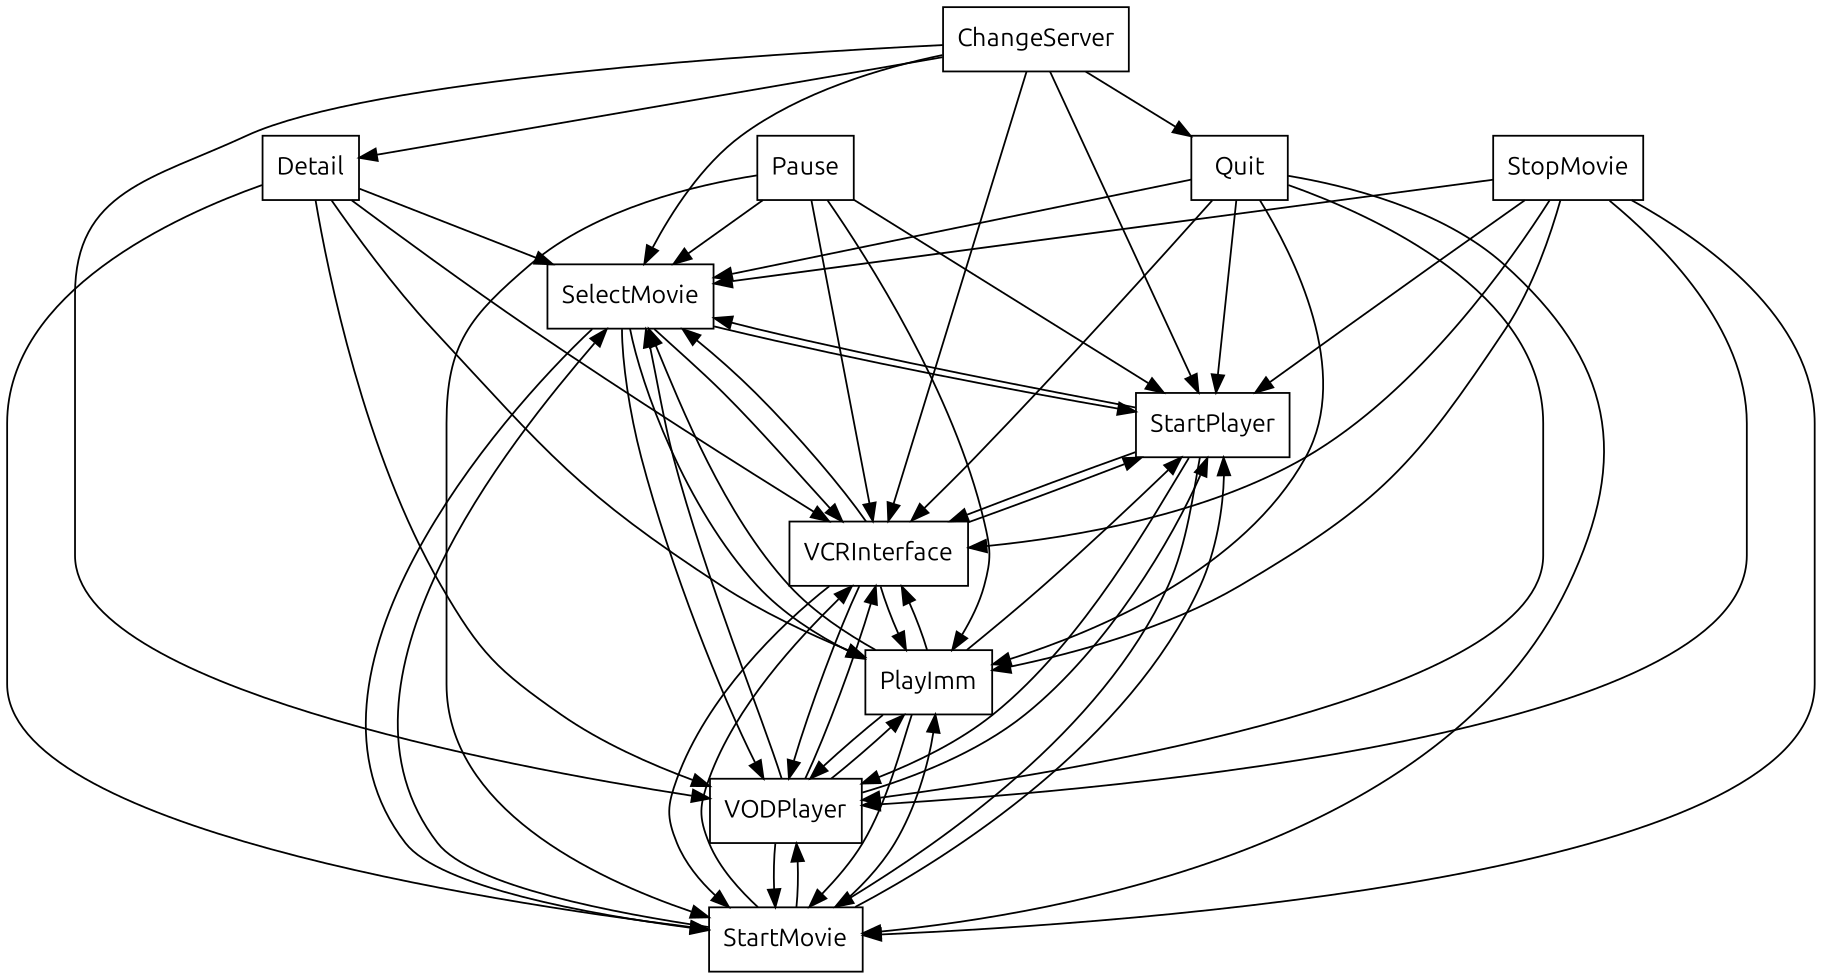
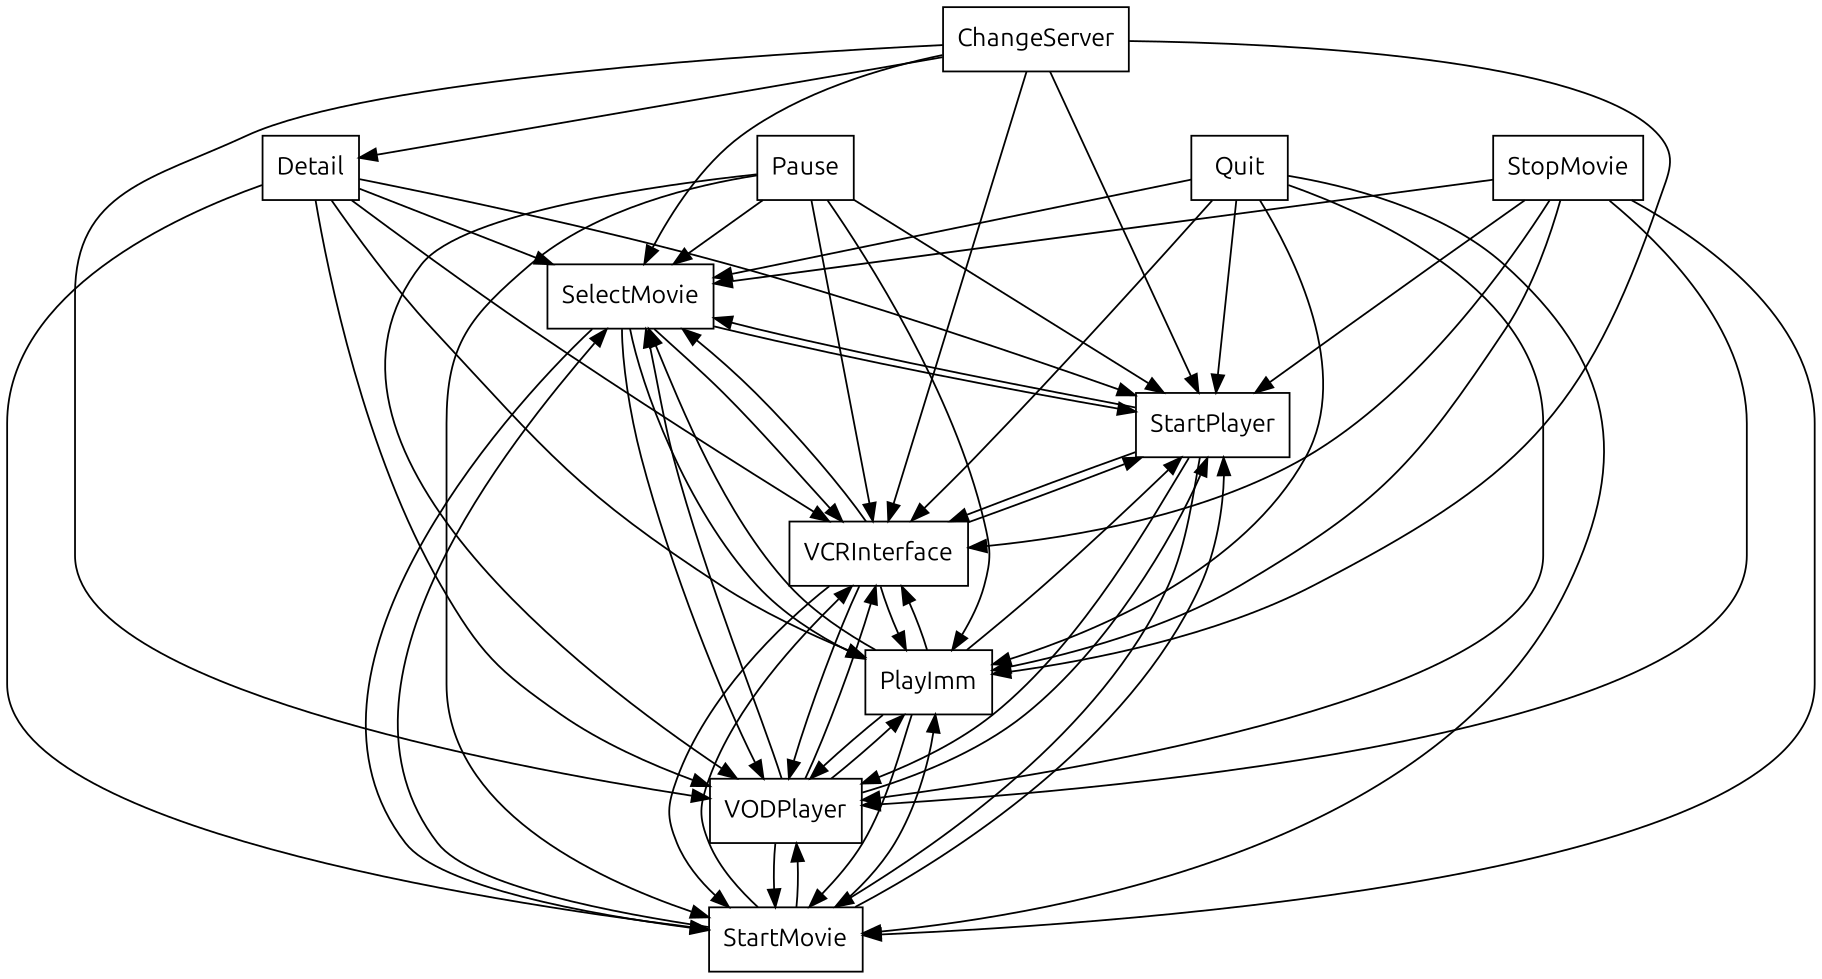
edge "ChangeServer" -> "Quit": now "ChangeServer" -> "PlayImm"
edge "Detail" -> "StartPlayer": added
edge "Pause" -> "VODPlayer": added
